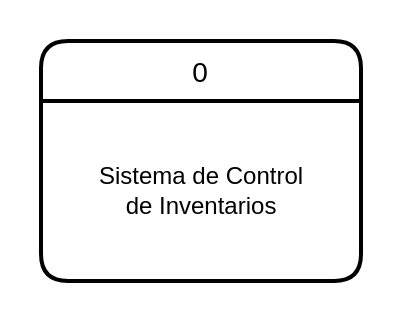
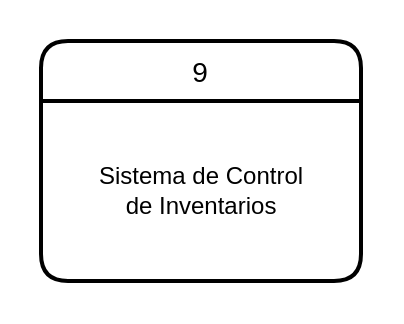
node "0": label "0" -> "9"
